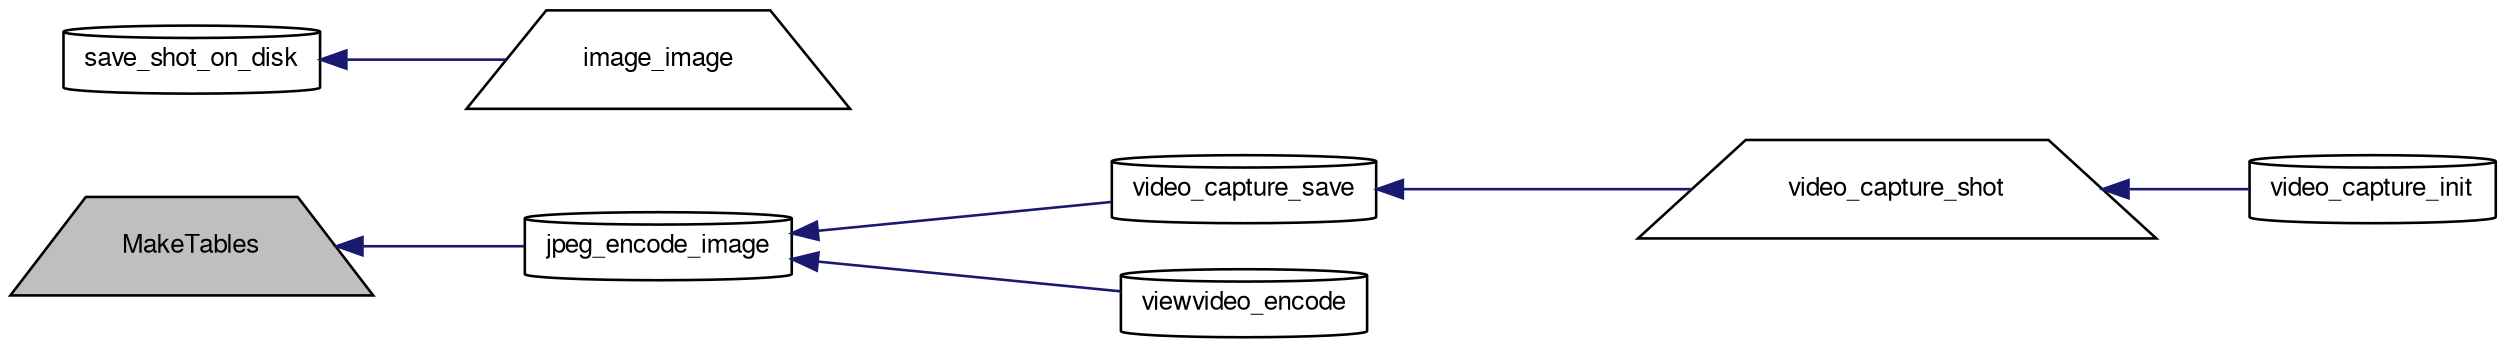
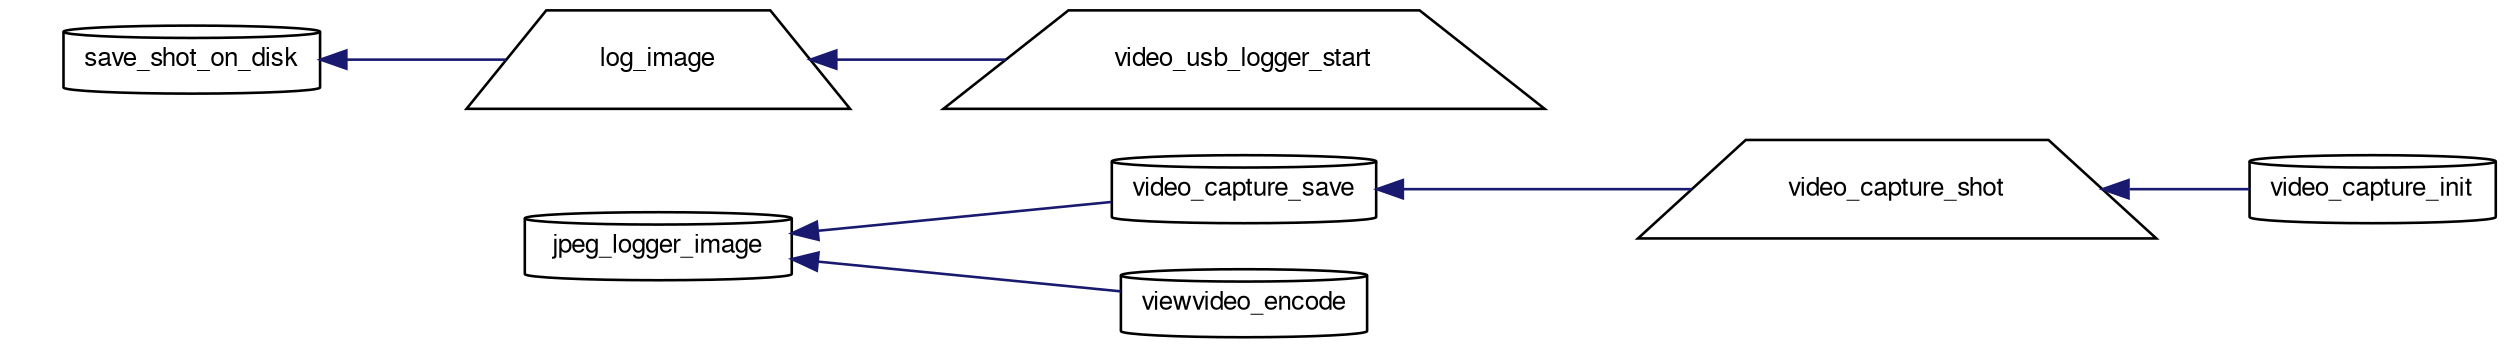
node "image_image": label "image_image" -> "log_image"
node "video_usb_logger_start": added
node "MakeTables": removed
node "jpeg_encode_image": label "jpeg_encode_image" -> "jpeg_logger_image"
